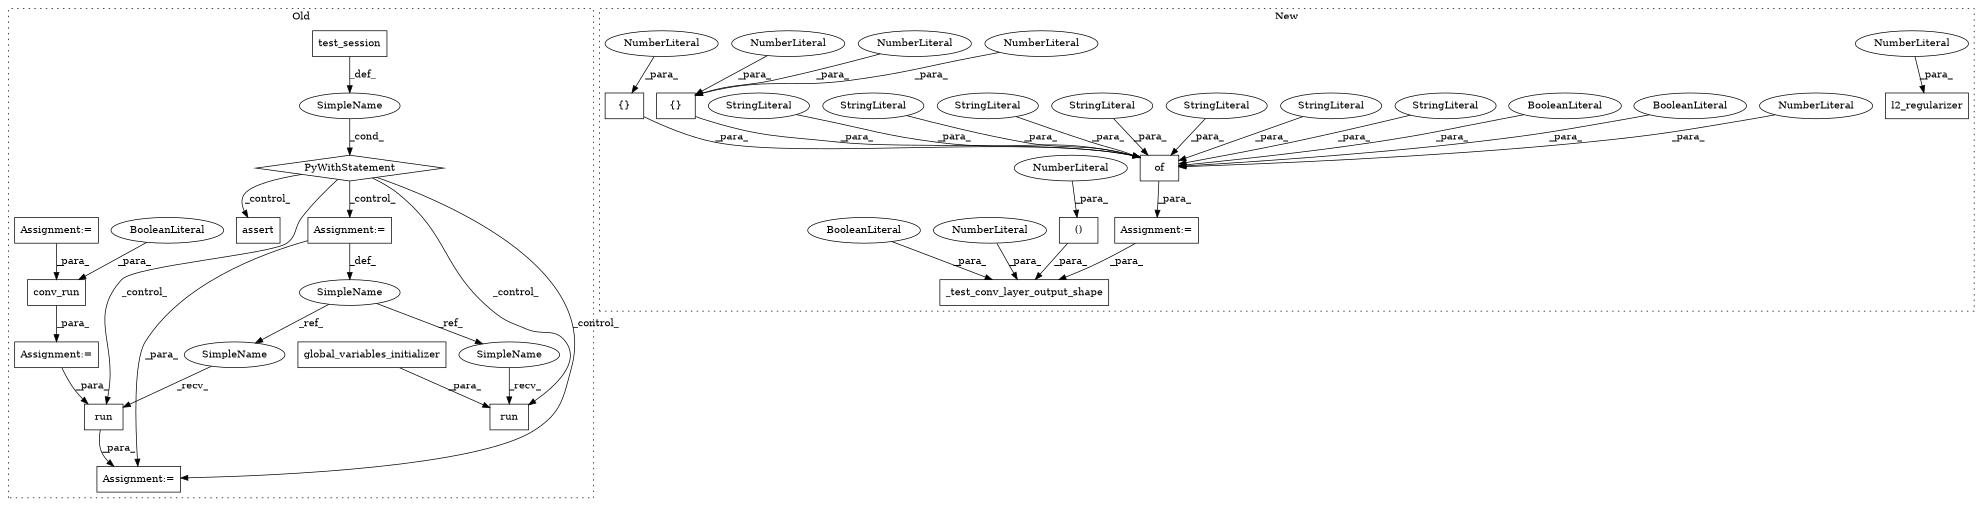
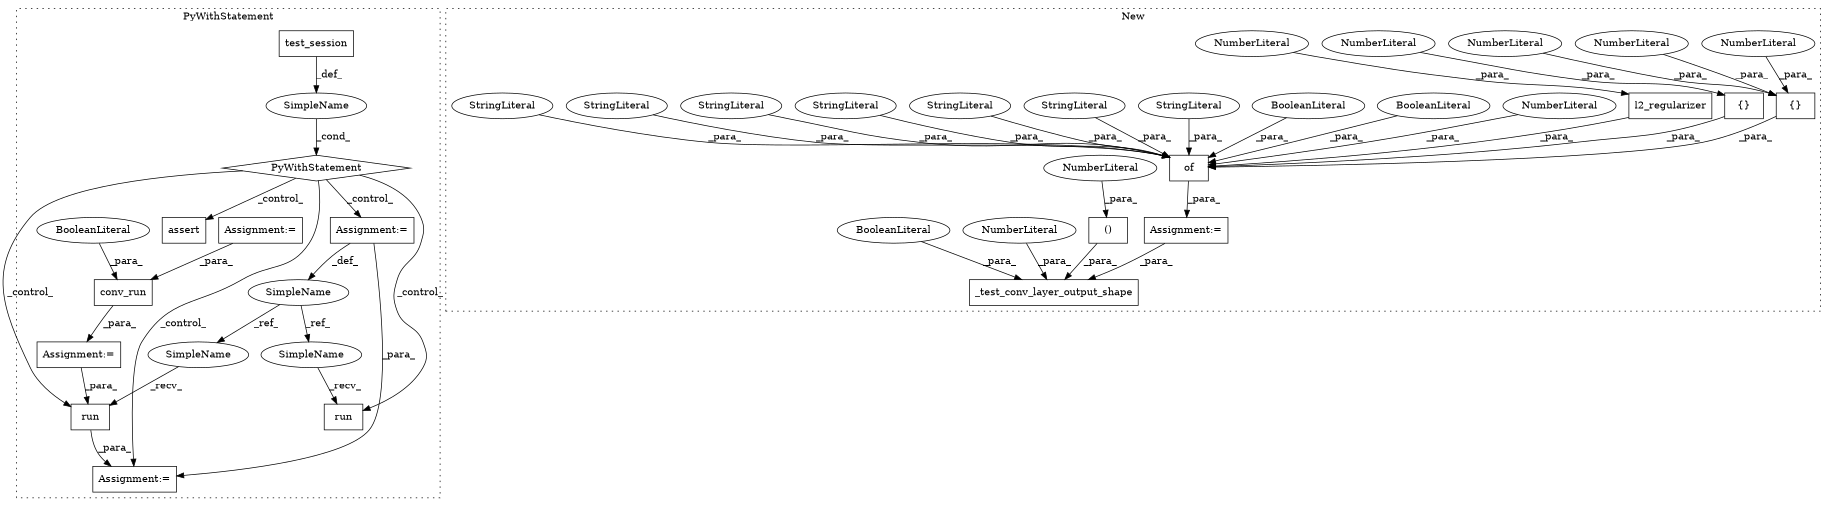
cluster "Old": label "Old" -> "PyWithStatement"
edge "l2_regularizer" -> "of": added, label "_para_"
node "global_variables_initializer": removed
